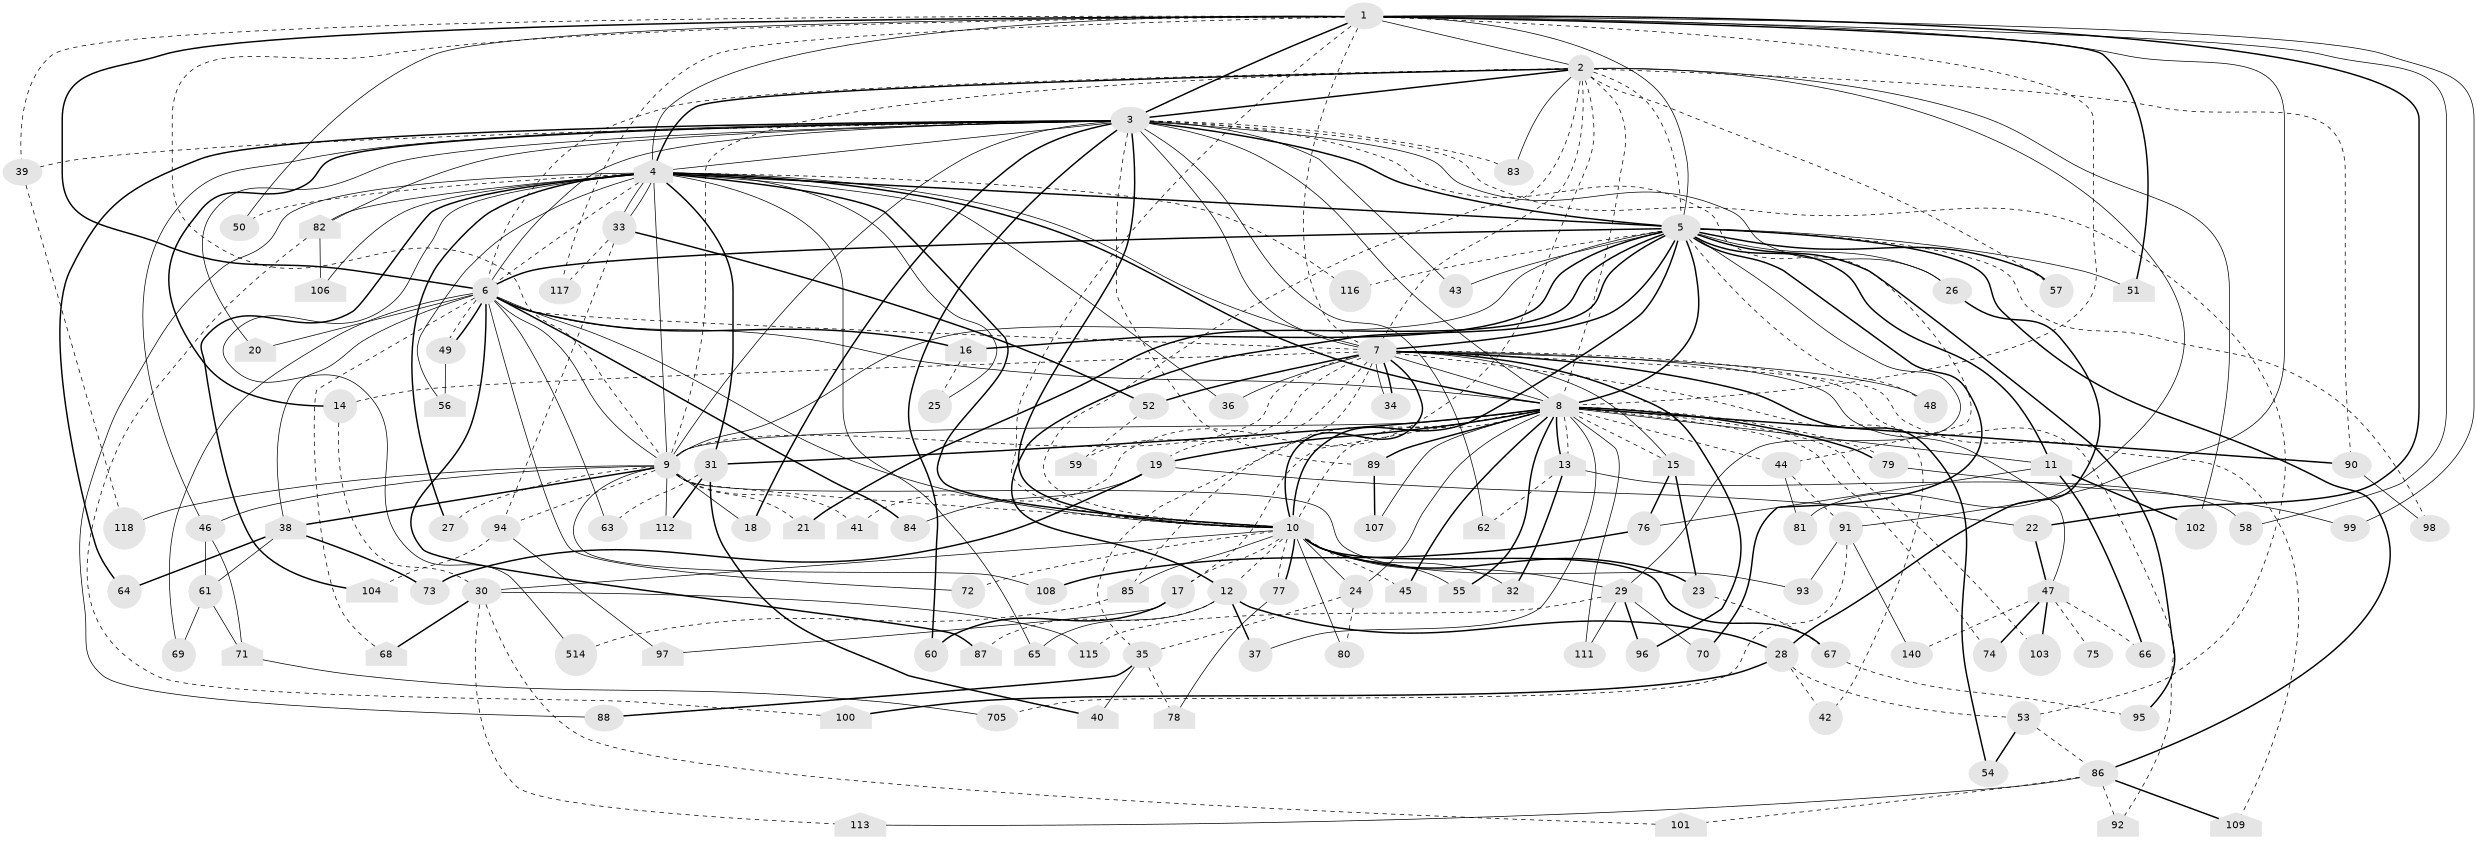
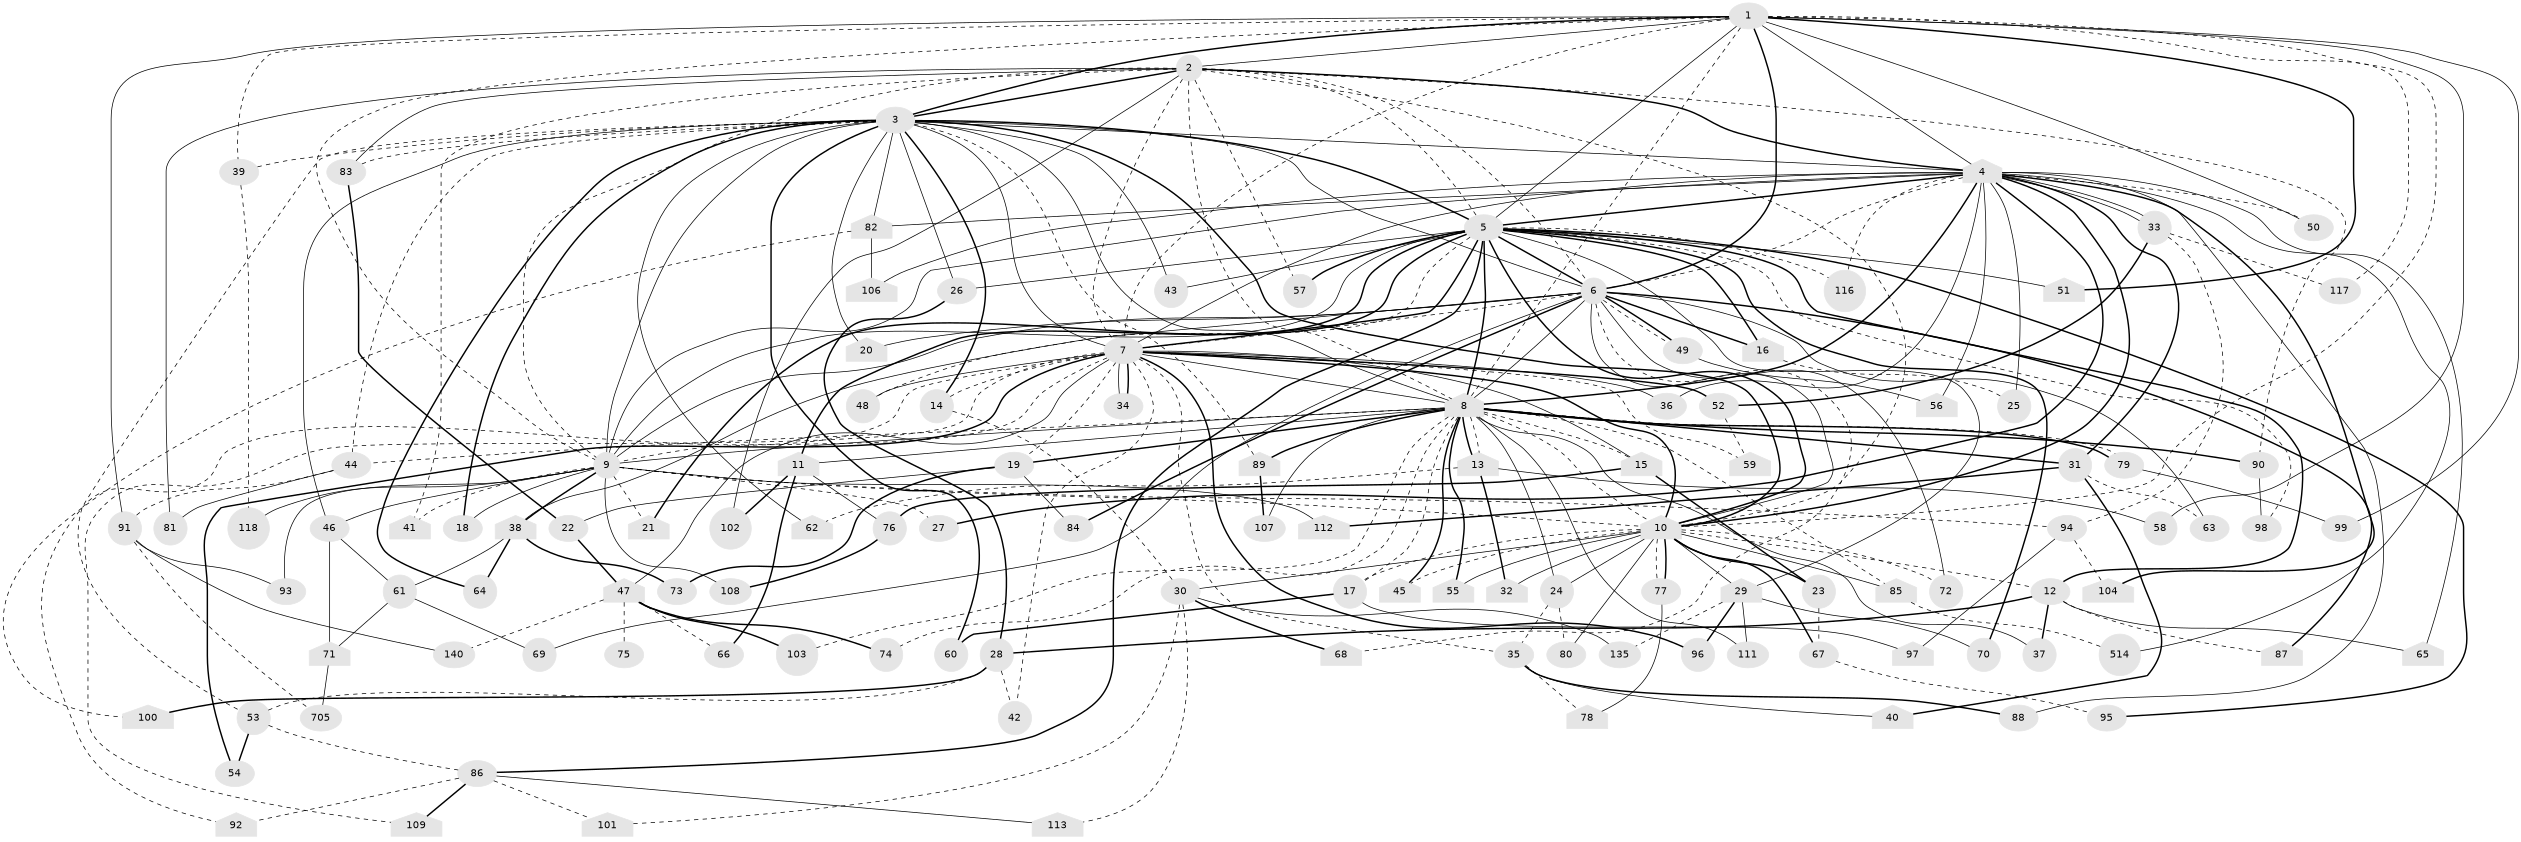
edge "1" -- "22": now "83" -- "22"
node "115": label "115" -> "135"
